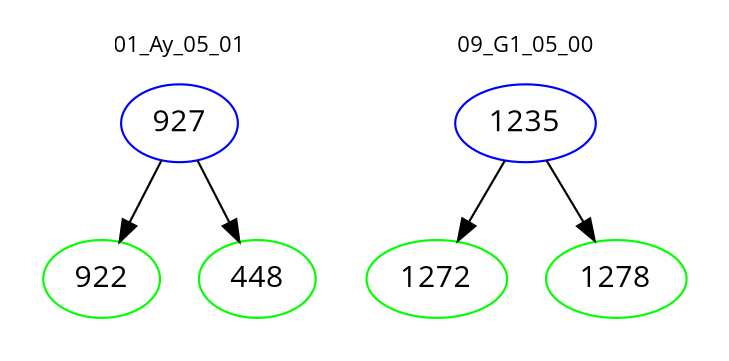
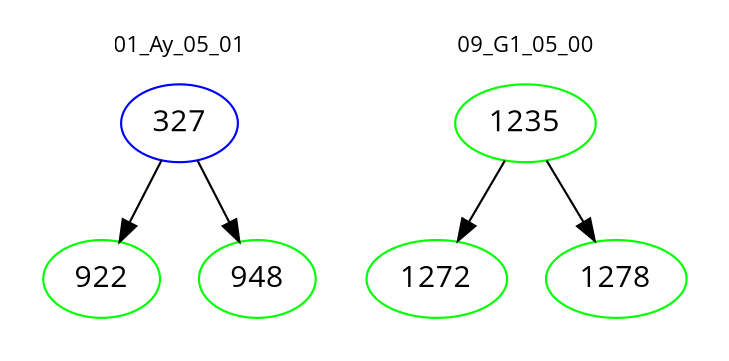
node "927": label "927" -> "327"
node "1235": color blue -> green
node "448": label "448" -> "948"
